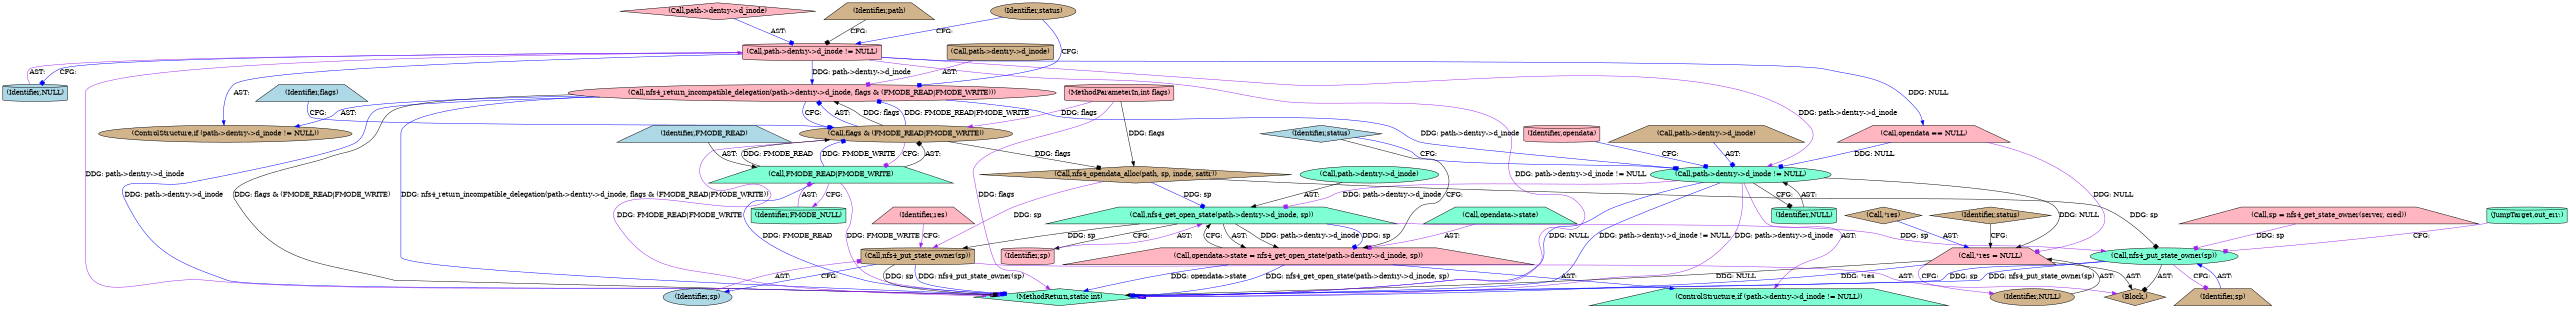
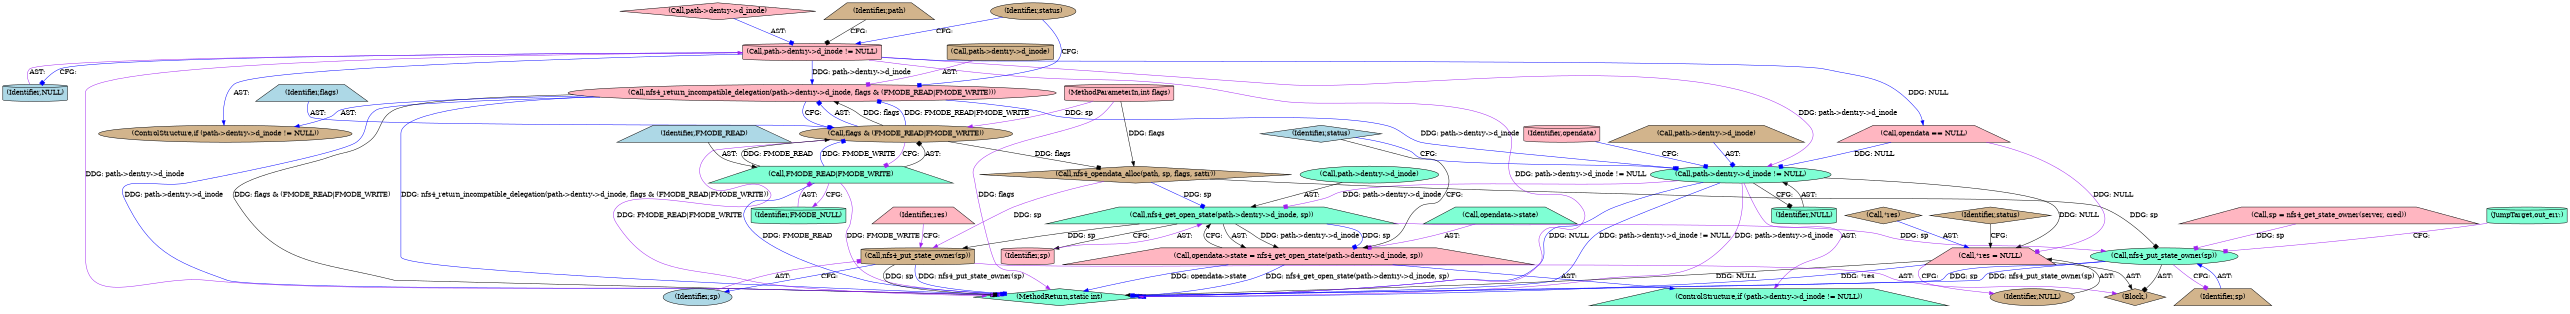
edge "(Identifier,flags)" -> "(Call,flags & (FMODE_READ|FMODE_WRITE))": label "CFG: " -> "AST: "
edge "(MethodParameterIn,int flags)" -> "(Call,flags & (FMODE_READ|FMODE_WRITE))": label "DDG: flags" -> "DDG: sp"
node "(Call,nfs4_opendata_alloc(path, sp, inode, sattr))": label "(Call,nfs4_opendata_alloc(path, sp, inode, sattr))" -> "(Call,nfs4_opendata_alloc(path, sp, flags, sattr))"
